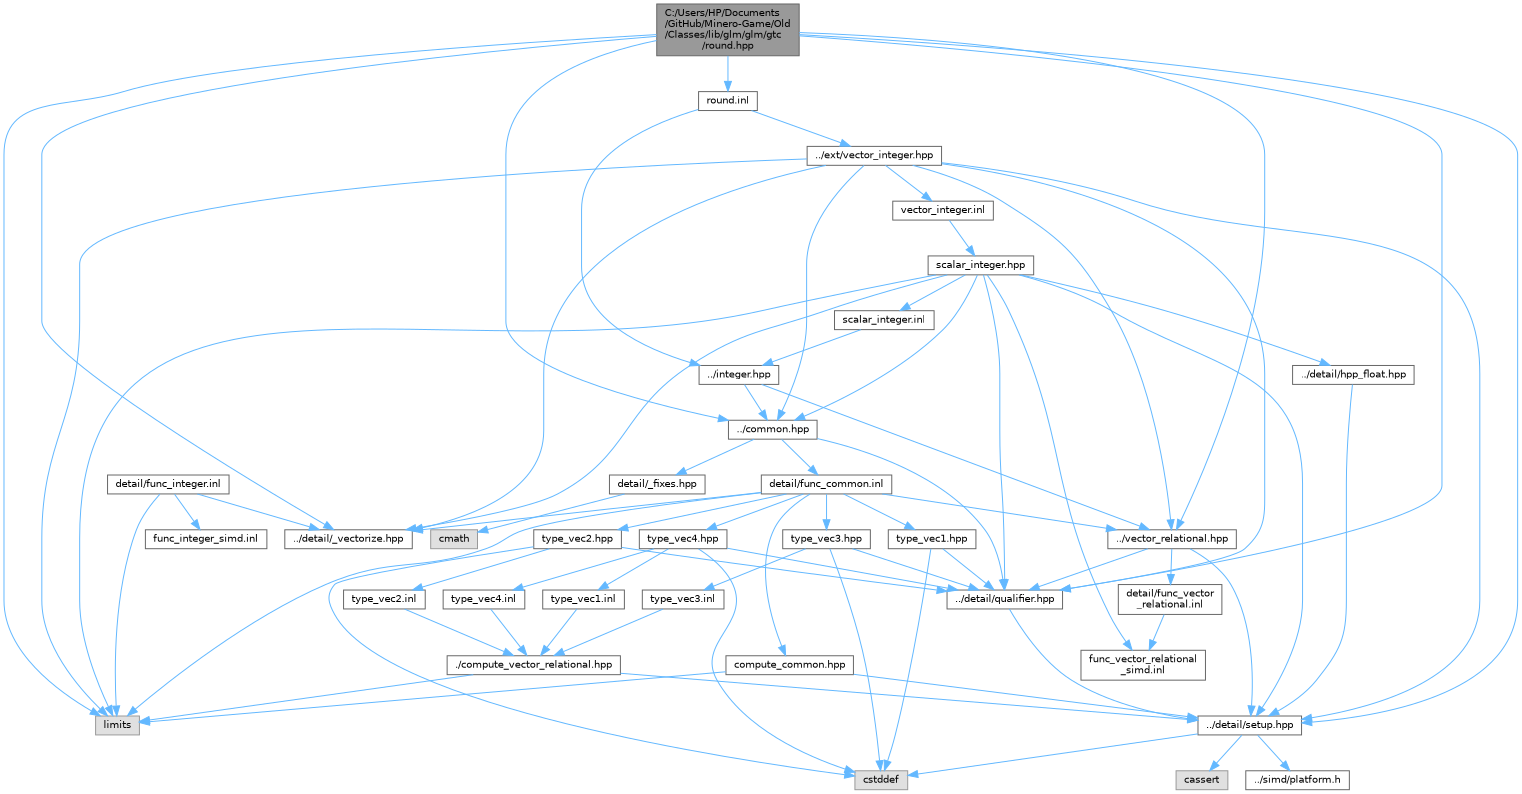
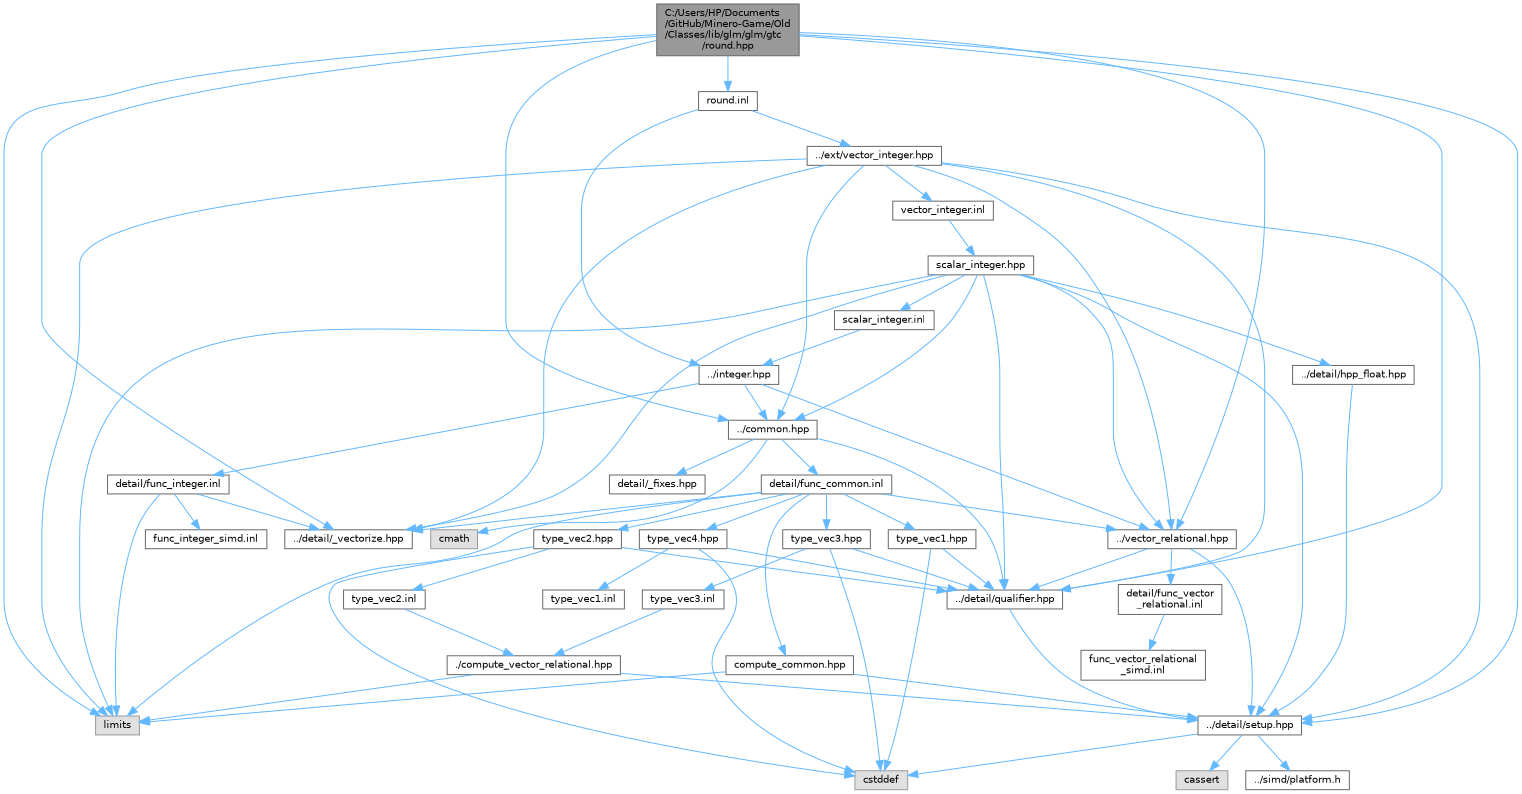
edge "../integer.hpp" -> "detail/func_integer.inl": added
edge "scalar_integer.hpp" -> "func_vector_relational _simd.inl": now "scalar_integer.hpp" -> "../vector_relational.hpp"
edge "detail/_fixes.hpp" -> "cmath": now "../common.hpp" -> "cmath"
node "type_vec4.inl": removed
edge "type_vec1.inl" -> "./compute_vector_relational.hpp": removed
